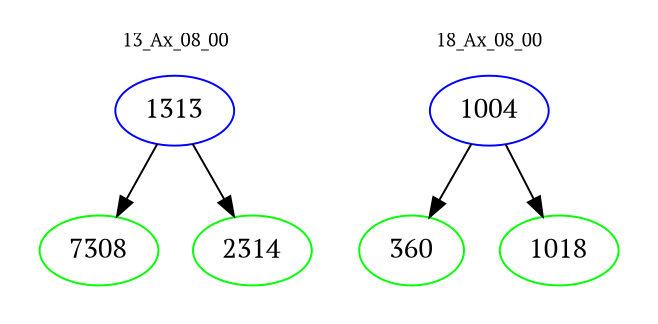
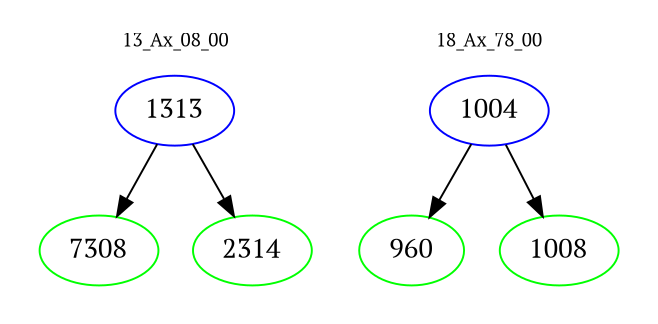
cluster "18_Ax_08_00": label "18_Ax_08_00" -> "18_Ax_78_00"
node "360": label "360" -> "960"
node "1018": label "1018" -> "1008"
